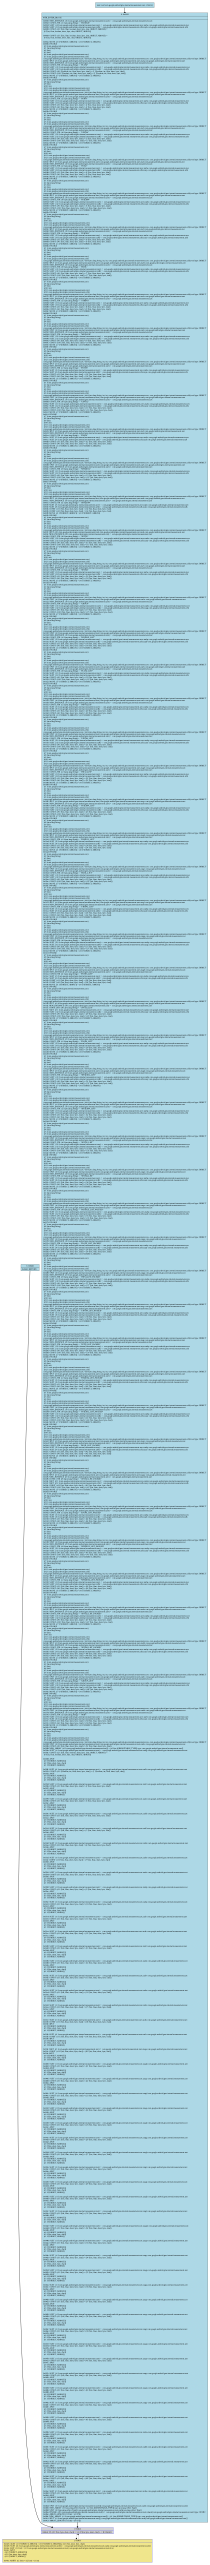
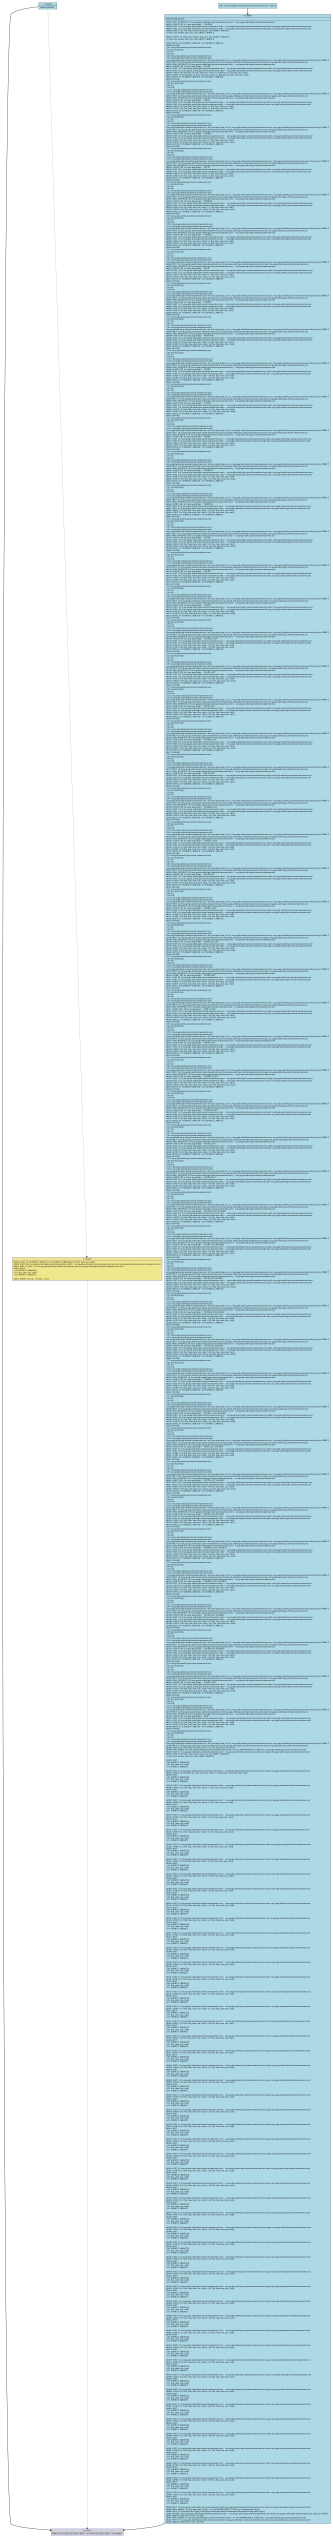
edge "1: 0x04c4" -> "2: 0x04c6": now "3: 0x04d1" -> "2: 0x04c6"
